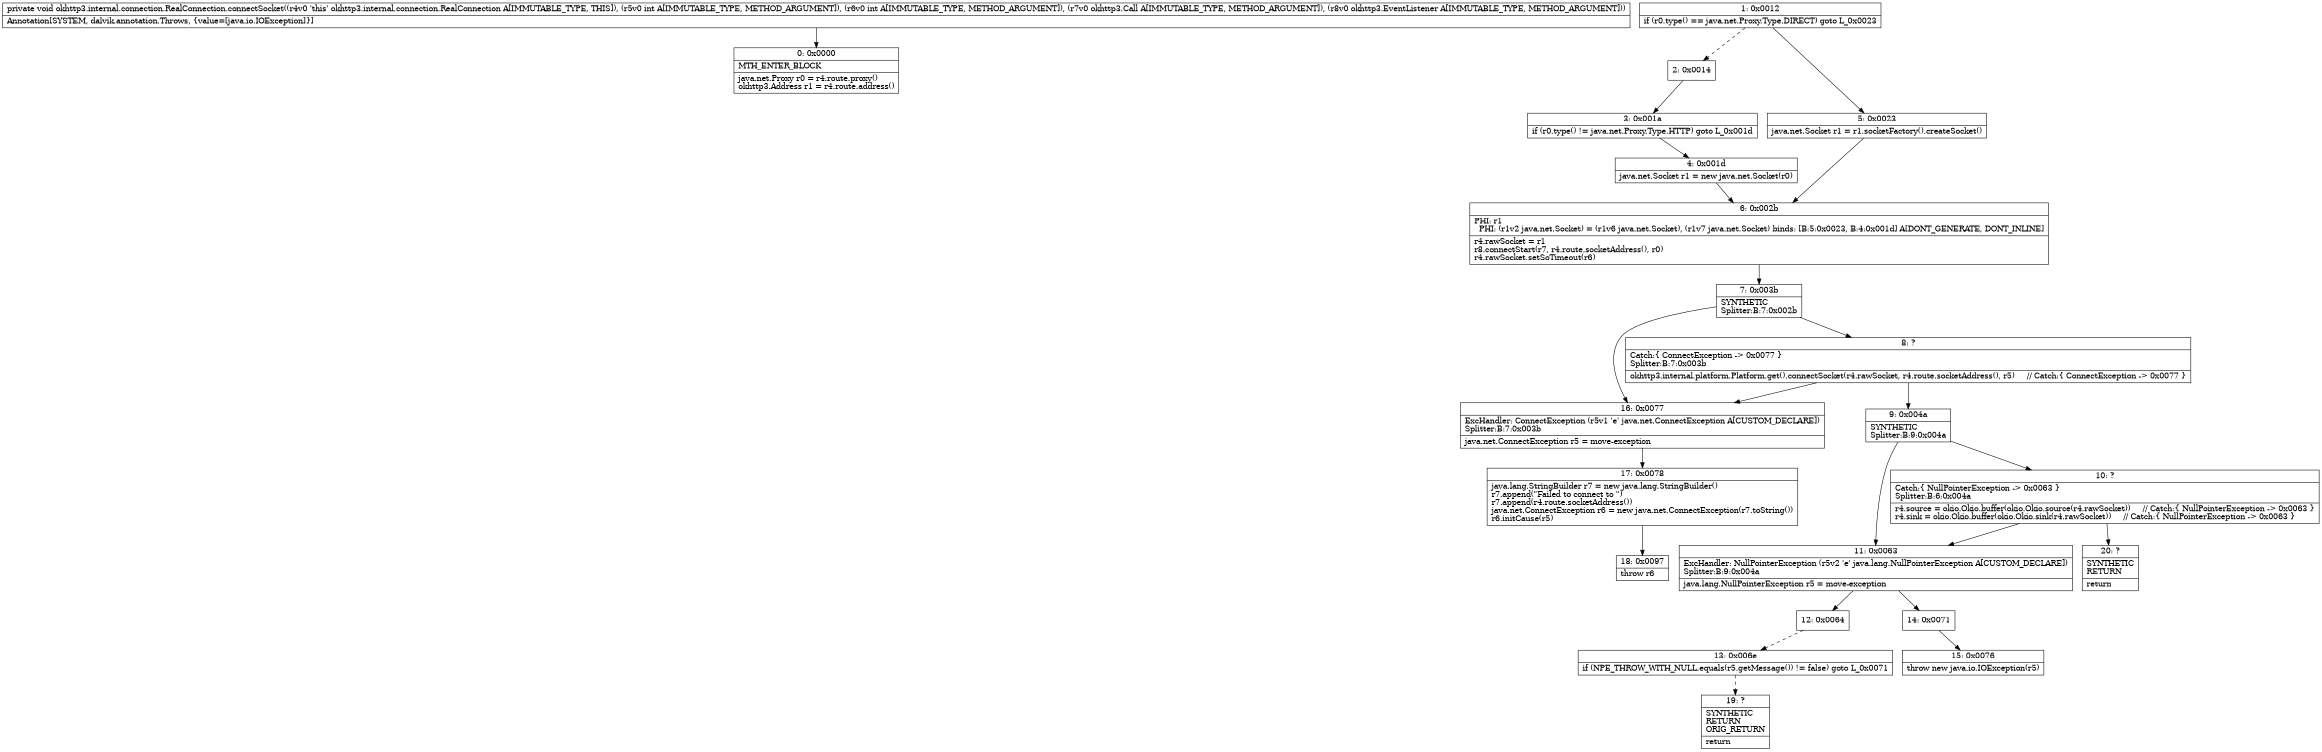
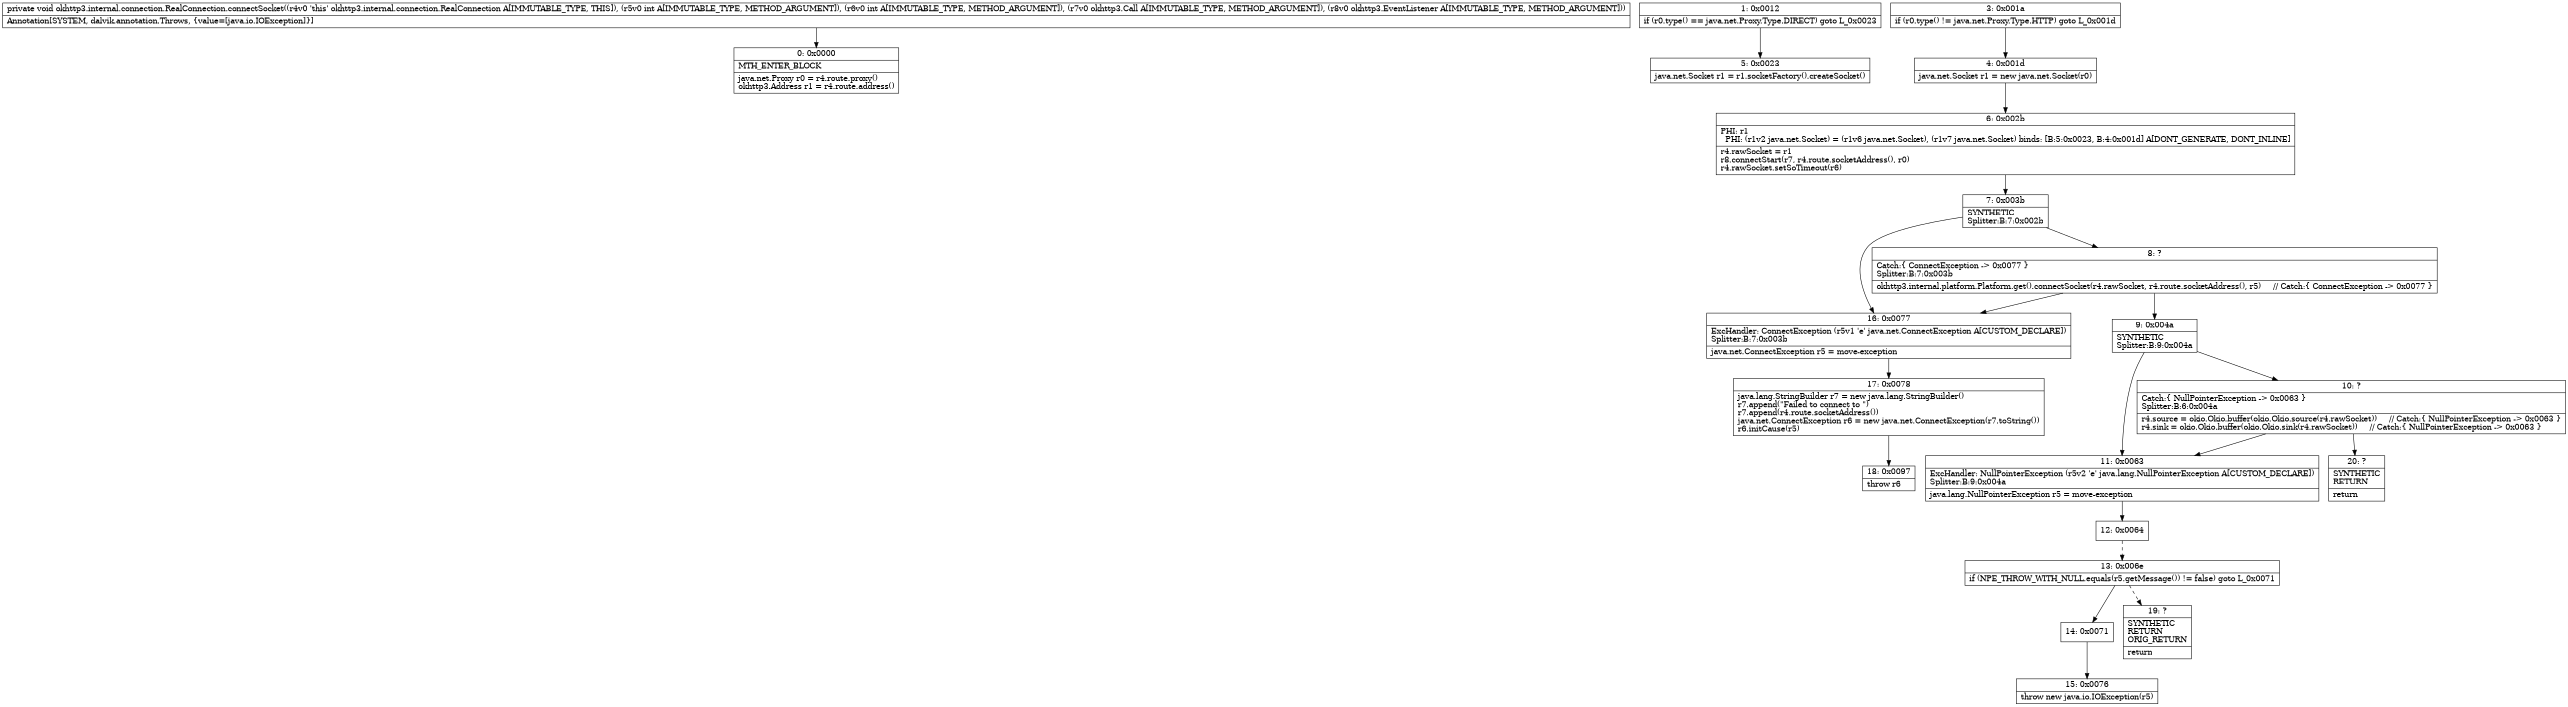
node "2: 0x0014": removed
edge "5: 0x0023" -> "6: 0x002b": removed
edge "11: 0x0063" -> "14: 0x0071": now "13: 0x006e" -> "14: 0x0071"
